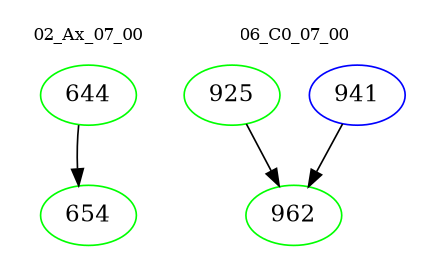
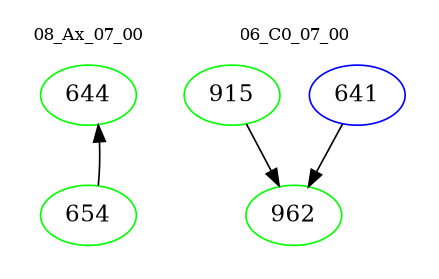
cluster "02_Ax_07_00": label "02_Ax_07_00" -> "08_Ax_07_00"
node "925": label "925" -> "915"
node "941": label "941" -> "641"
edge "644" -> "654": reversed
